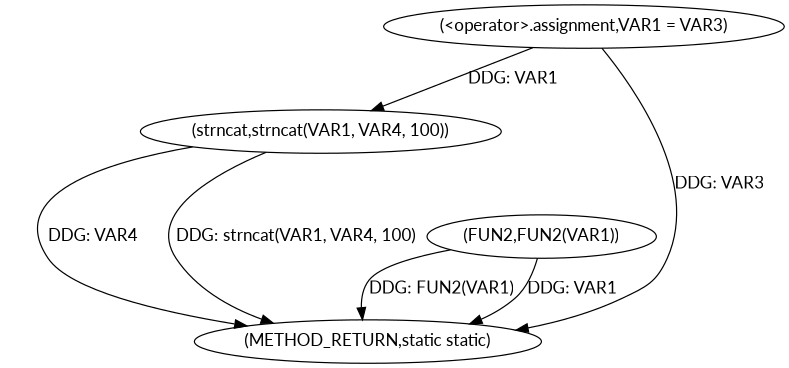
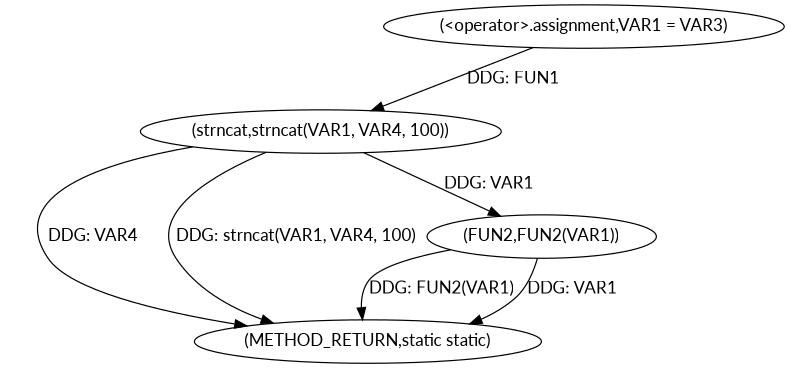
edge "(<operator>.assignment,VAR1 = VAR3)" -> "(strncat,strncat(VAR1, VAR4, 100))": label "DDG: VAR1" -> "DDG: FUN1"
edge "(strncat,strncat(VAR1, VAR4, 100))" -> "(FUN2,FUN2(VAR1))": added, label "DDG: VAR1"
edge "(<operator>.assignment,VAR1 = VAR3)" -> "(METHOD_RETURN,static static)": removed, label "DDG: VAR3"
